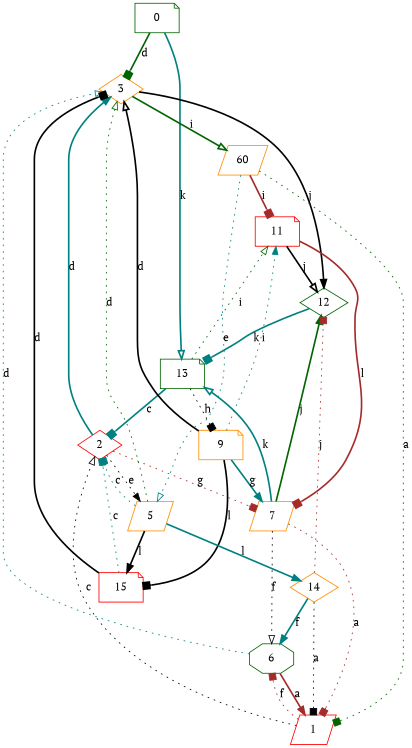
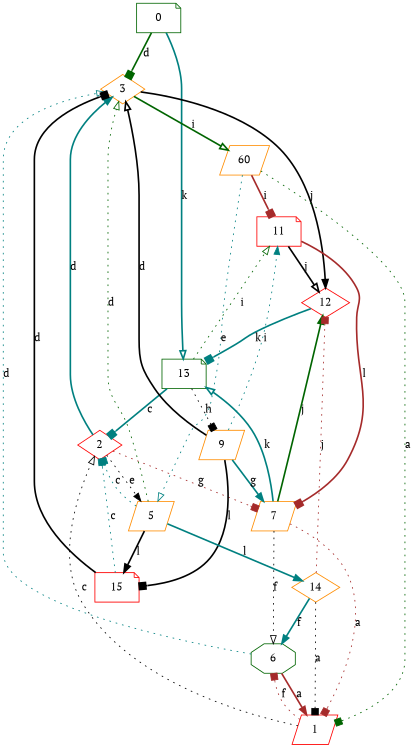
node "12": color darkgreen -> red
node "9": shape note -> parallelogram
